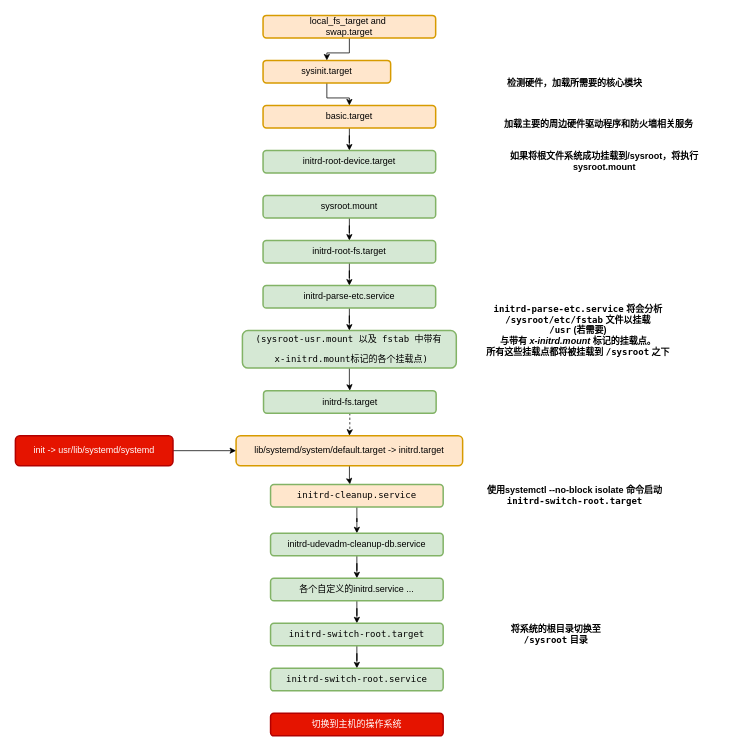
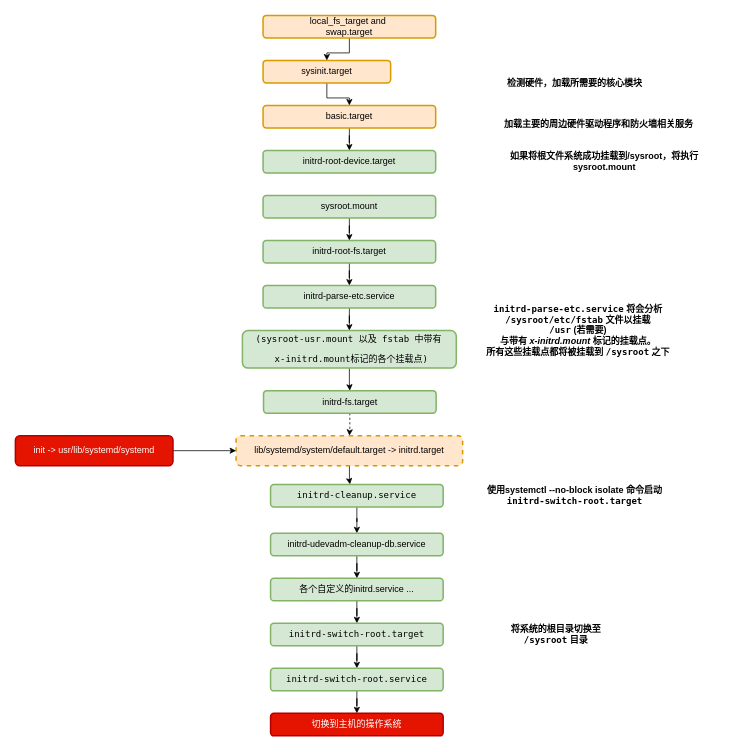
node "lib/systemd/system/default.target -> initrd.target": style solid -> dashed
node "initrd-cleanup.service": fillcolor #ffe6cc -> #d5e8d4
edge "initrd-switch-root.service" -> "切换到主机的操作系统": added
